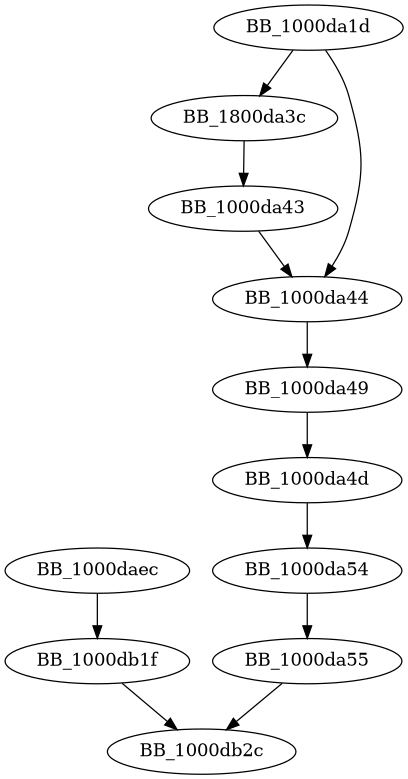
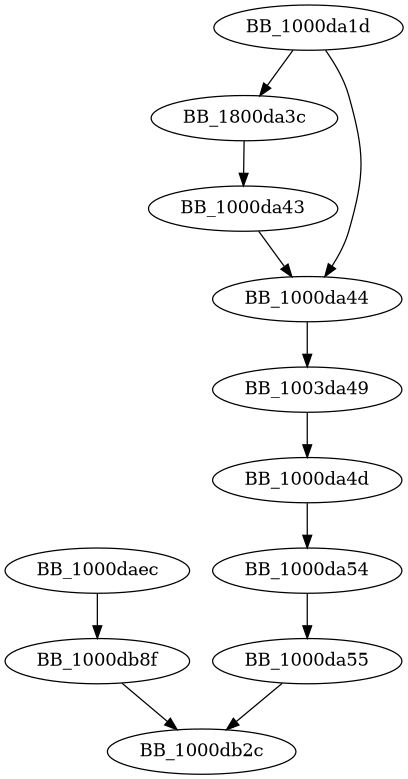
node "BB_1000da49": label "BB_1000da49" -> "BB_1003da49"
node "BB_1000db1f": label "BB_1000db1f" -> "BB_1000db8f"
